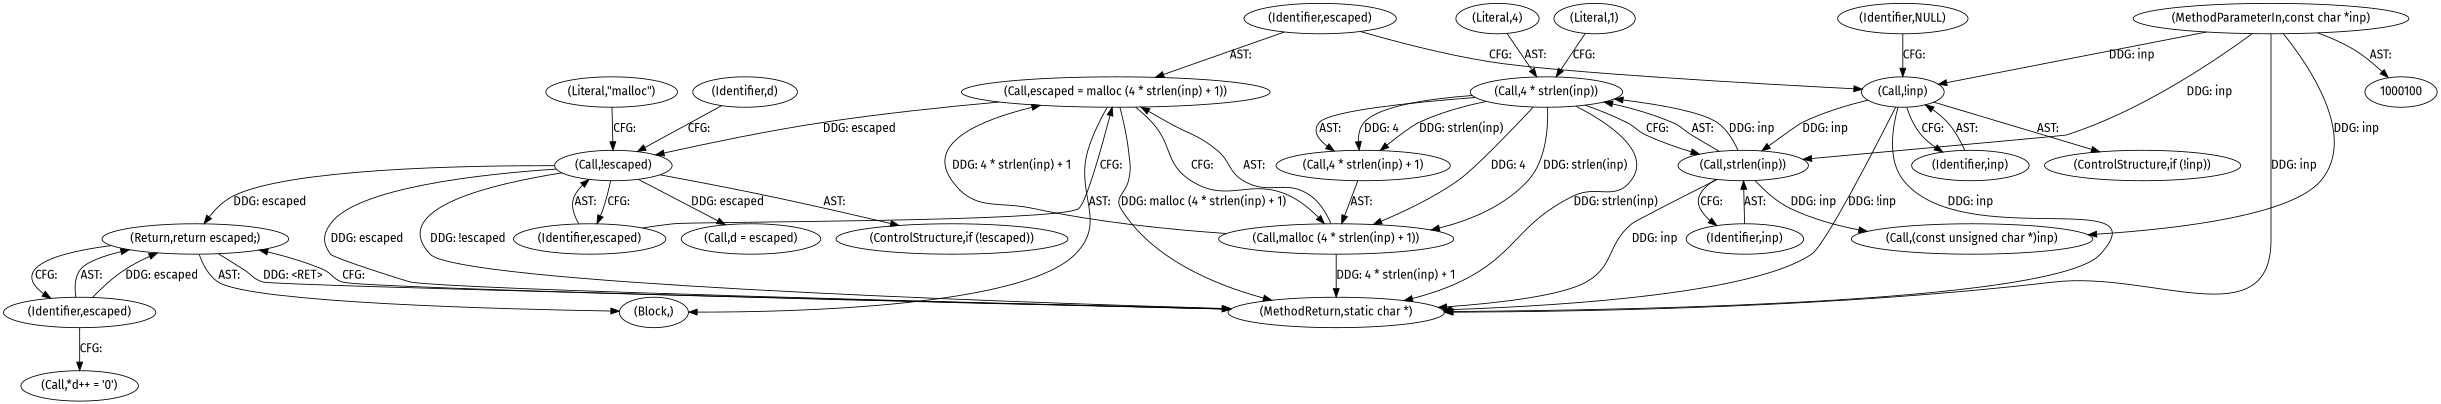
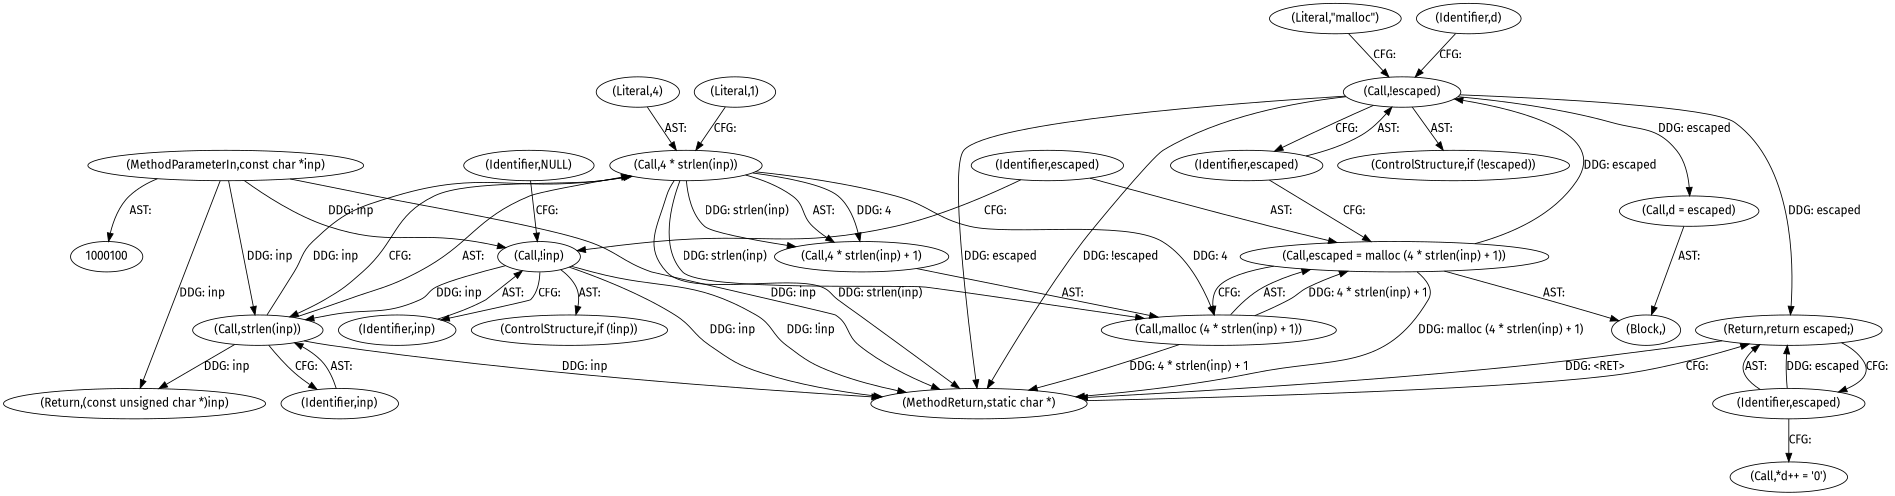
node "(Call,(const unsigned char *)inp)": label "(Call,(const unsigned char *)inp)" -> "(Return,(const unsigned char *)inp)"
edge "(Return,return escaped;)" -> "(Block,)": now "(Call,d = escaped)" -> "(Block,)"
